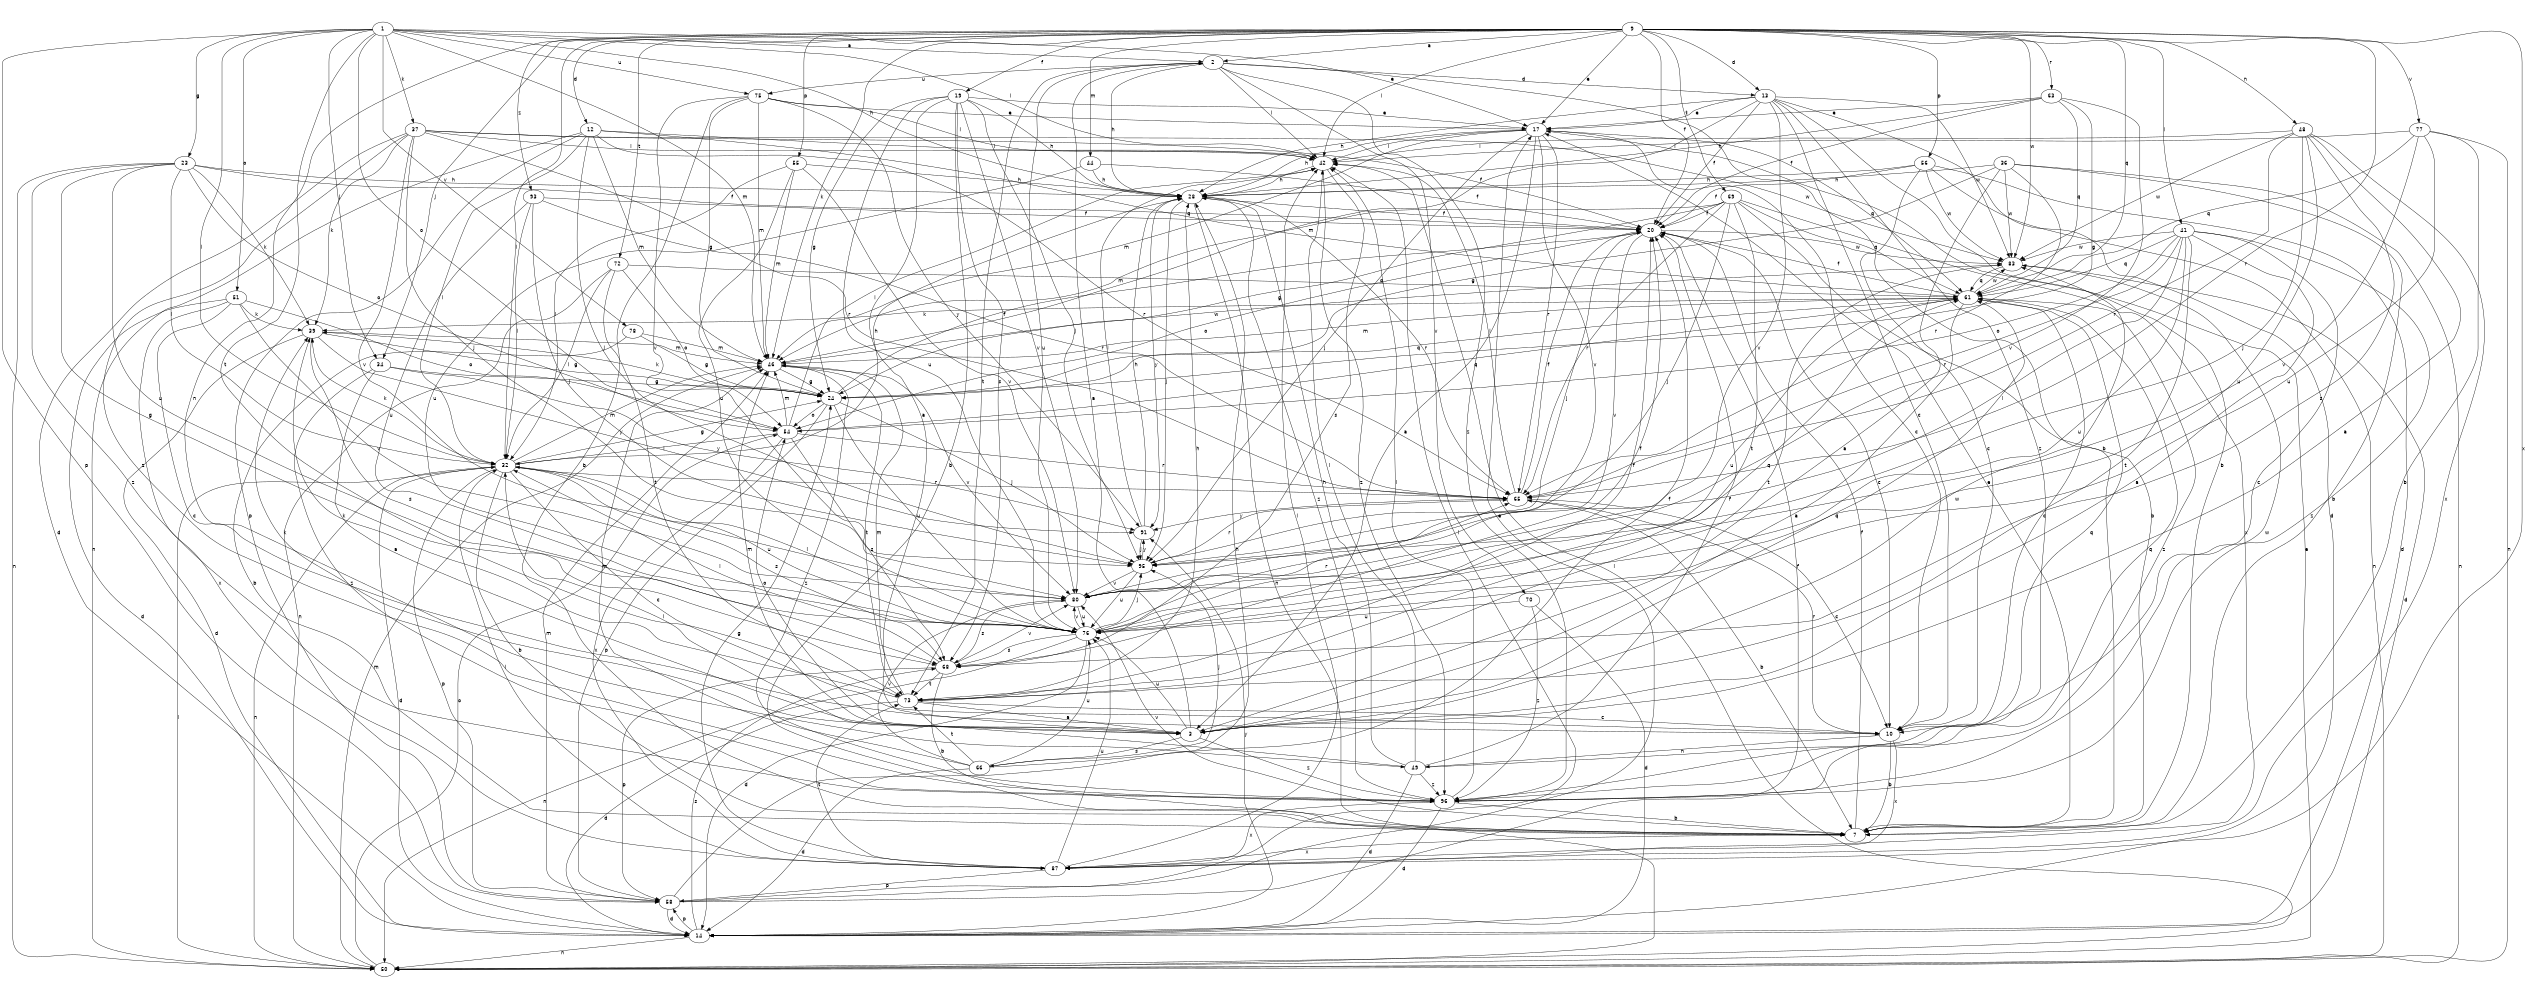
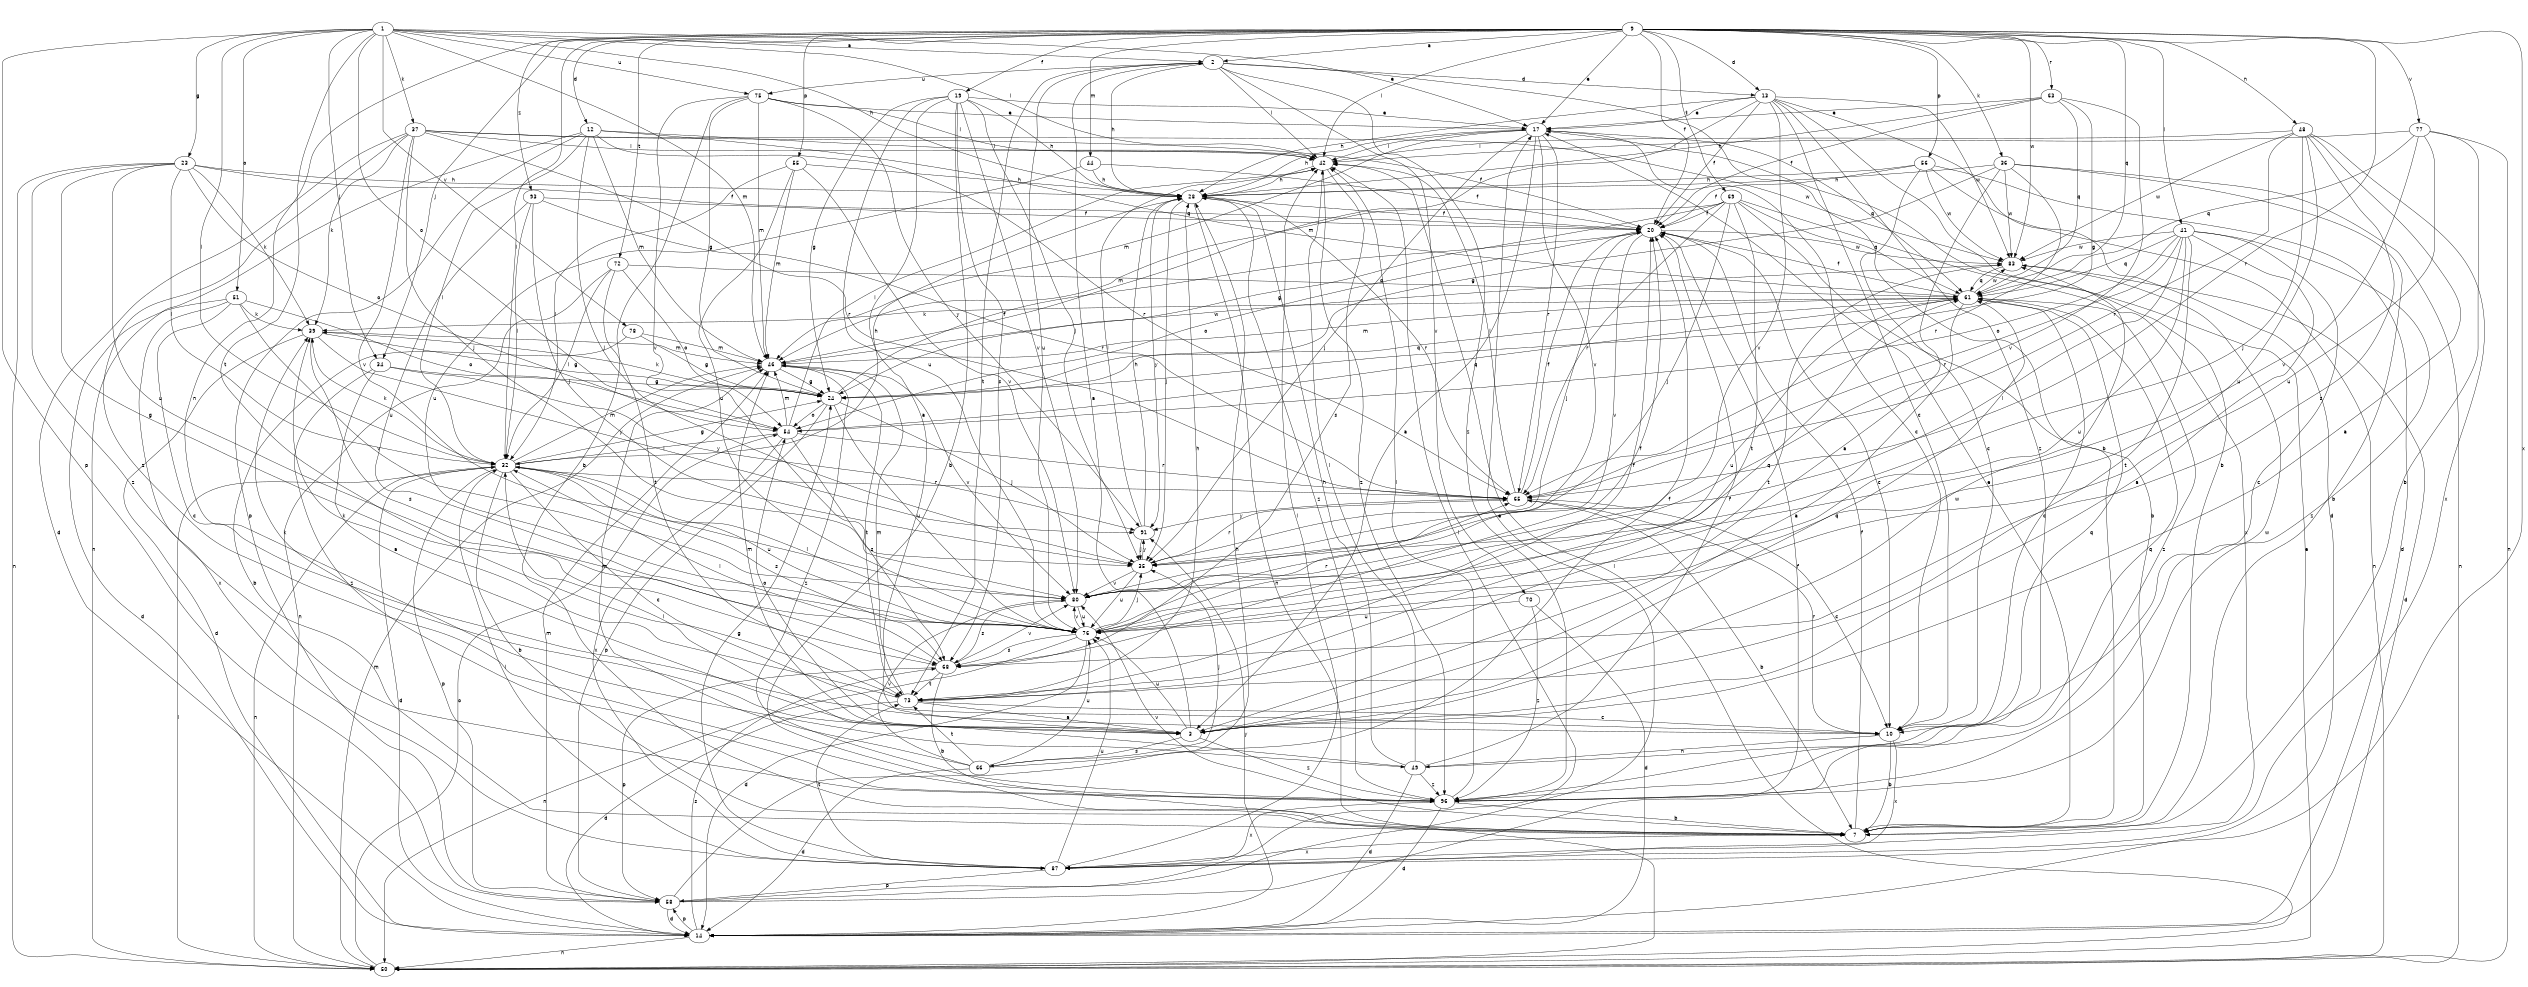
edge "9" -> "46": now "9" -> "36"
node "95": label "95" -> "35"
